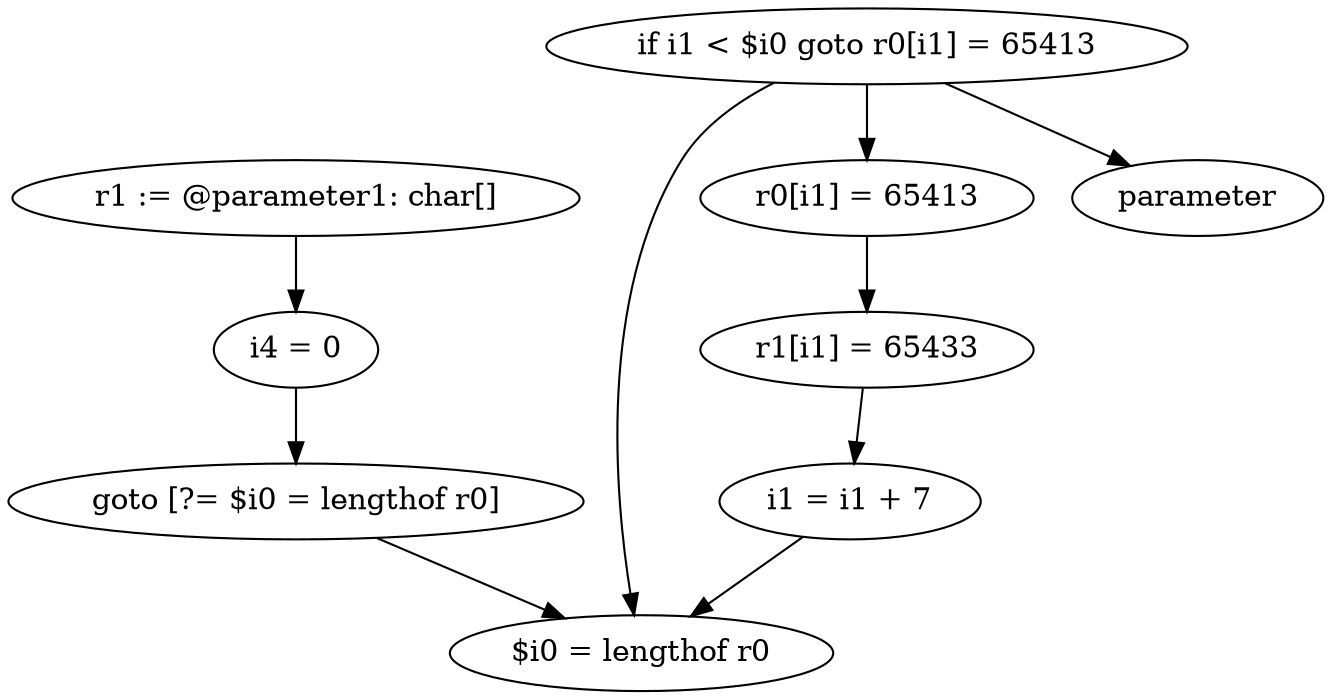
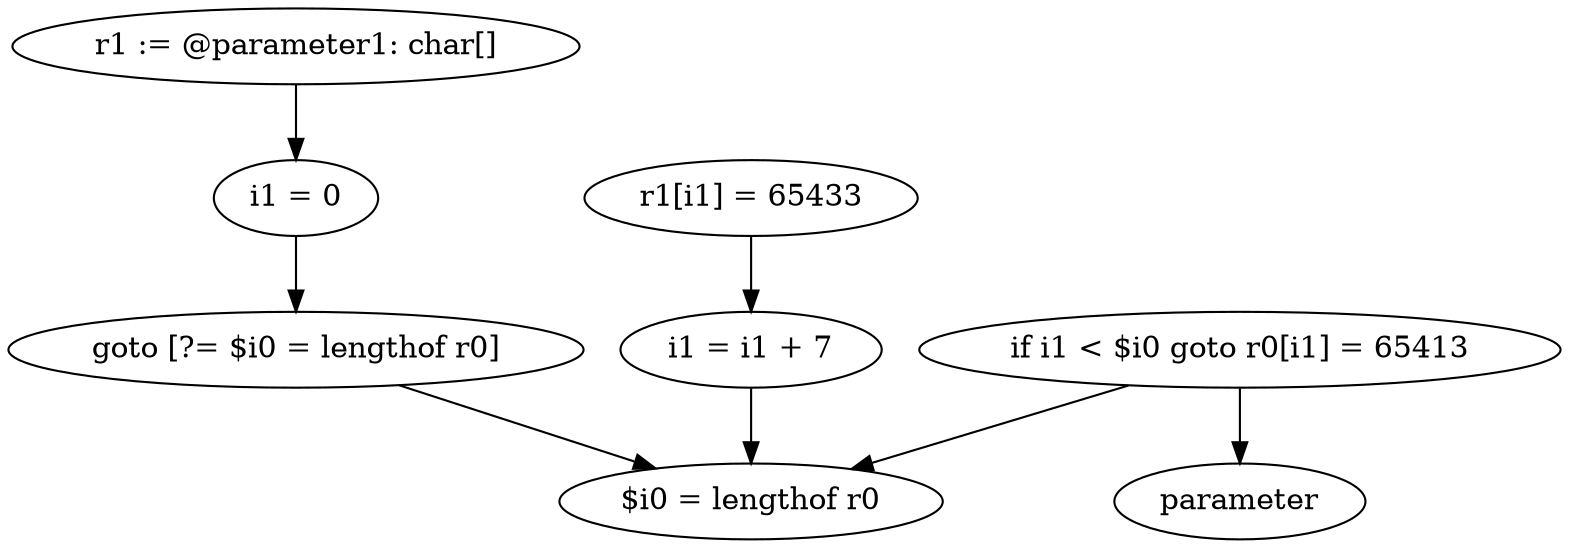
node "r0[i1] = 65413": removed
node "i4 = 0": label "i4 = 0" -> "i1 = 0"
